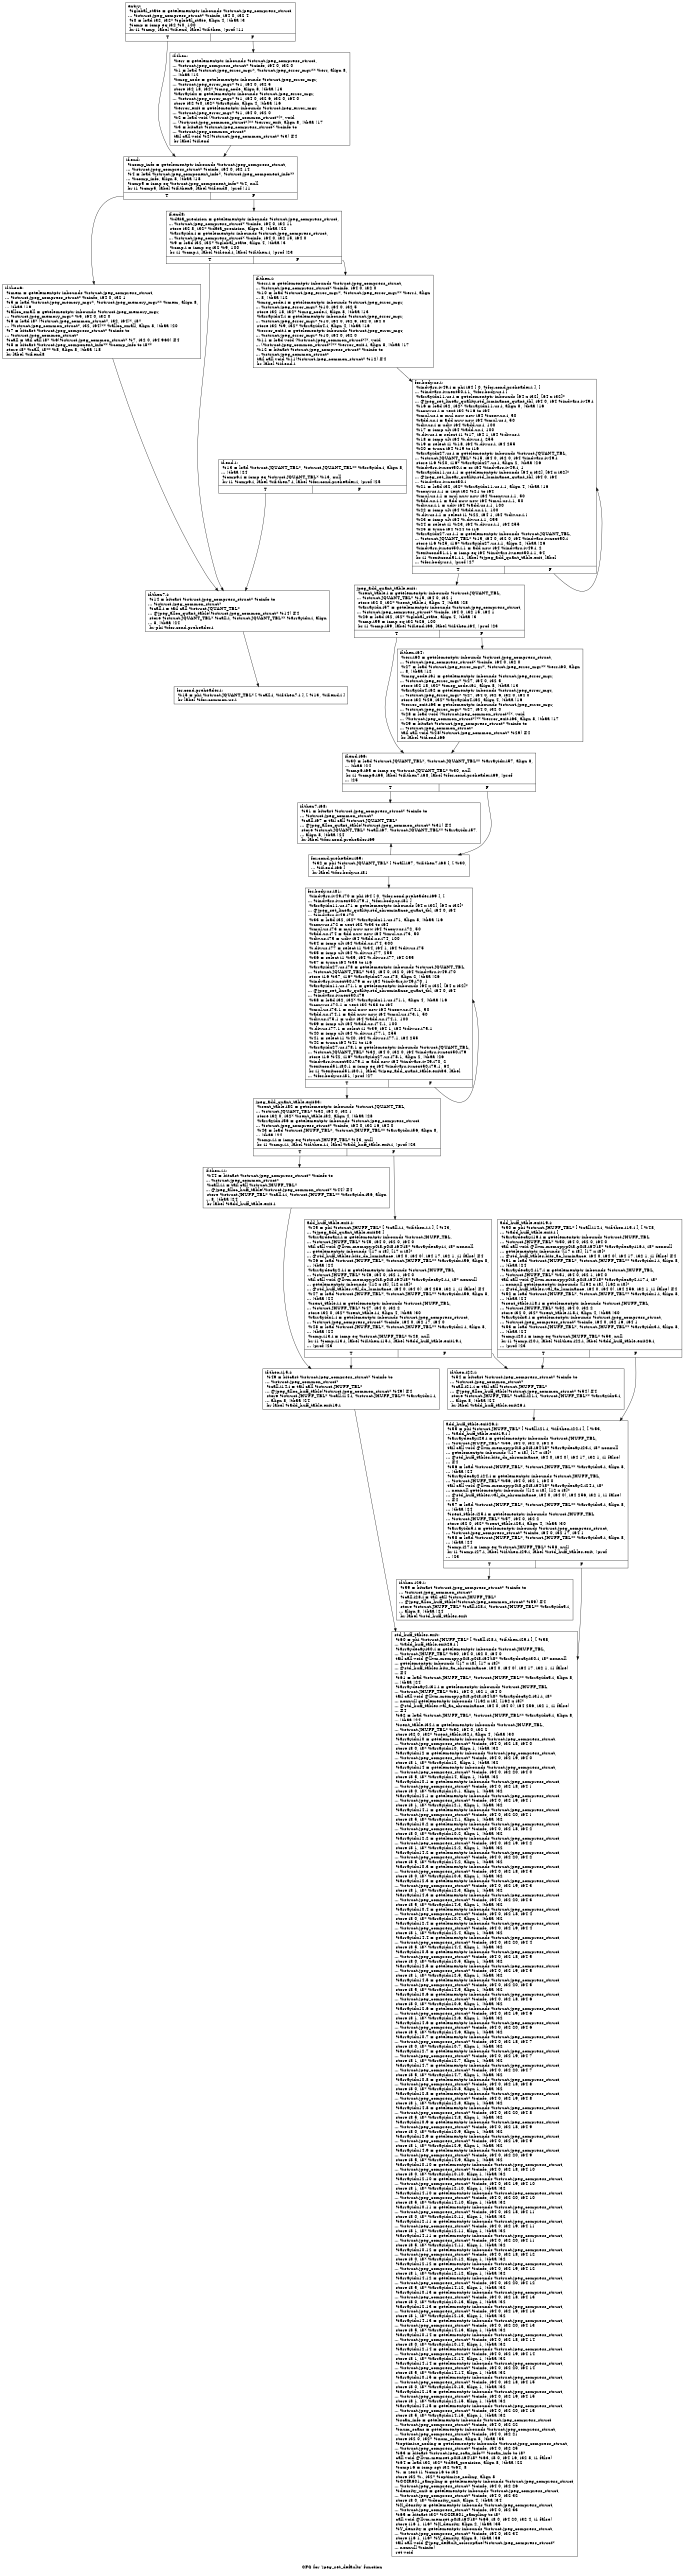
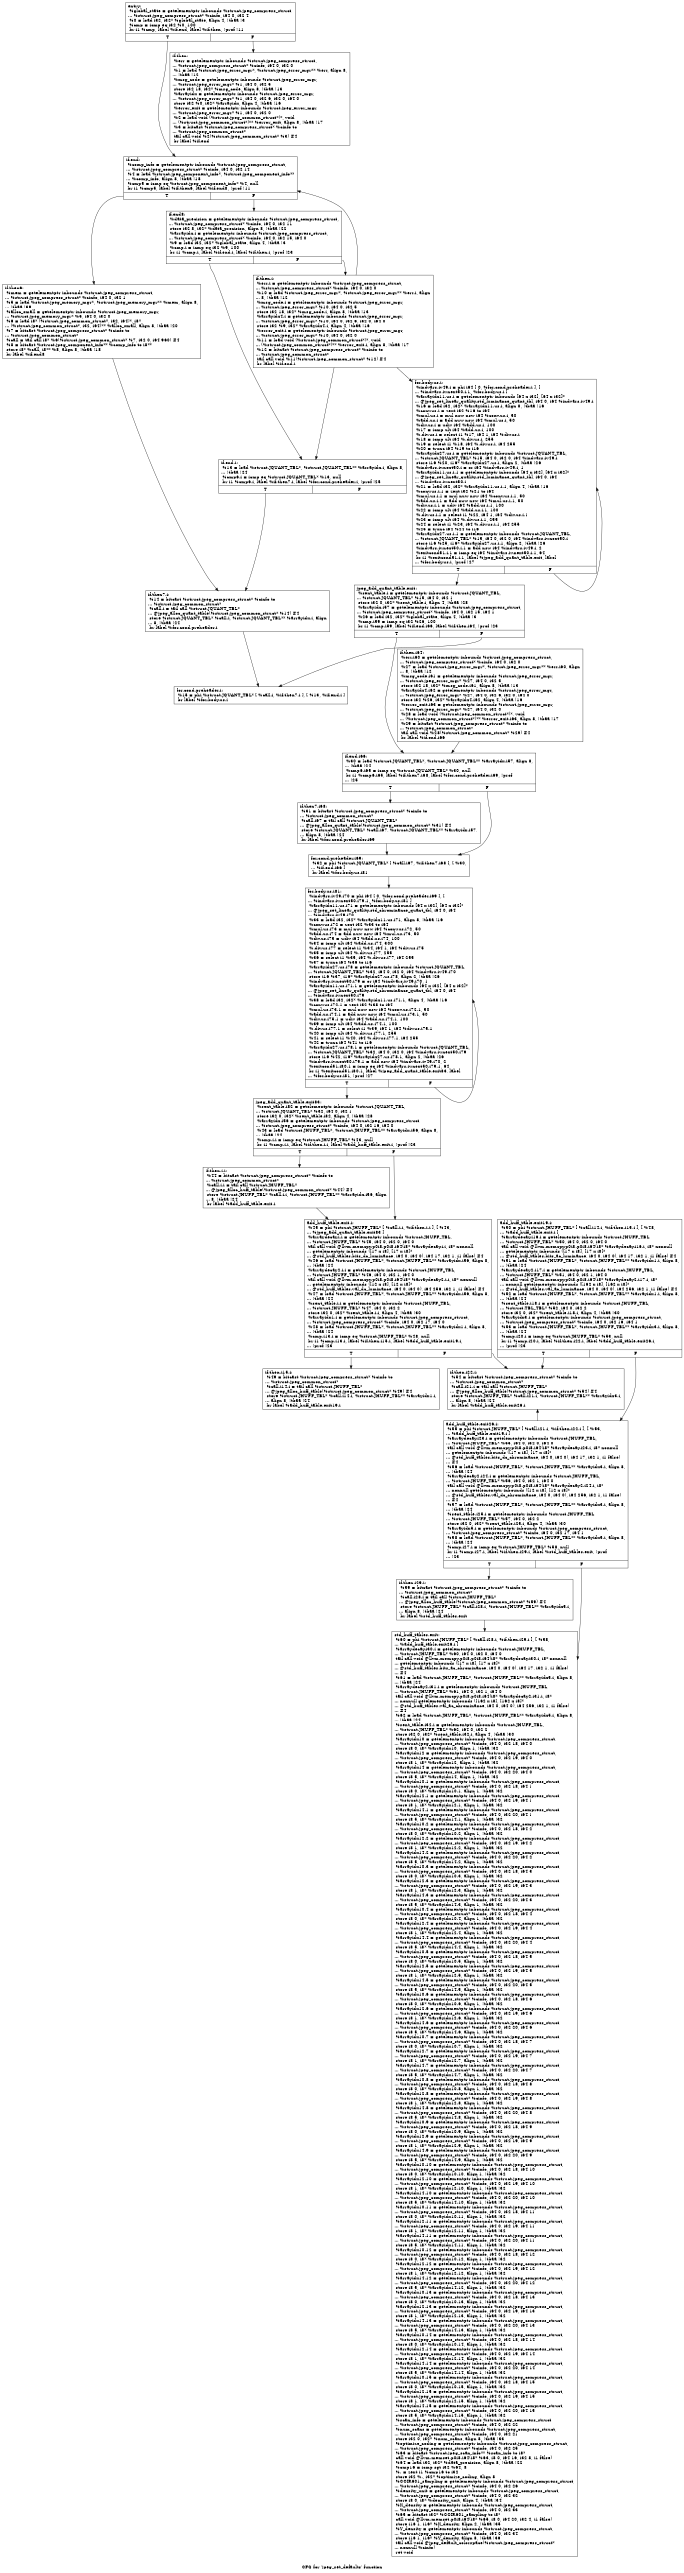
edge "if.then:" -> "if.end:": now "if.then.i:" -> "if.end:"
node "if.then6:": text "... !tbaa !19" -> "... !tbaa !39"
edge "if.then.i:" -> "if.end.i:": added
edge "if.end8:" -> "if.then7.i:": now "if.end8:" -> "if.end.i:"
node "if.then7.i:": text "br phi %for.cond.preheader.i" -> "br label %for.cond.preheader.i"
edge "jpeg_add_quant_table.exit:" -> "if.then.i64:": now "jpeg_add_quant_table.exit:" -> "for.cond.preheader.i:"
node "for.cond.preheader.i:": text "br label %for.common.us.i" -> "br label %for.body.us.i"
edge "for.cond.preheader.i69:" -> "if.then7.i68:": reversed
edge "if.then.i.i:" -> "if.then.i15.i:": now "if.then.i.i:" -> "add_huff_table.exit.i:"
node "add_huff_table.exit19.i:": text "... %struct.JHUFF_TBL* %52, i64 0, i32 2" -> "... %struct.TBL_TBL* %52, i64 0, i32 2"
edge "if.then.i22.i:" -> "add_huff_table.exit26.i:": reversed
edge "if.then.i15.i:" -> "std_huff_tables.exit:": now "if.then.i29.i:" -> "std_huff_tables.exit:"
